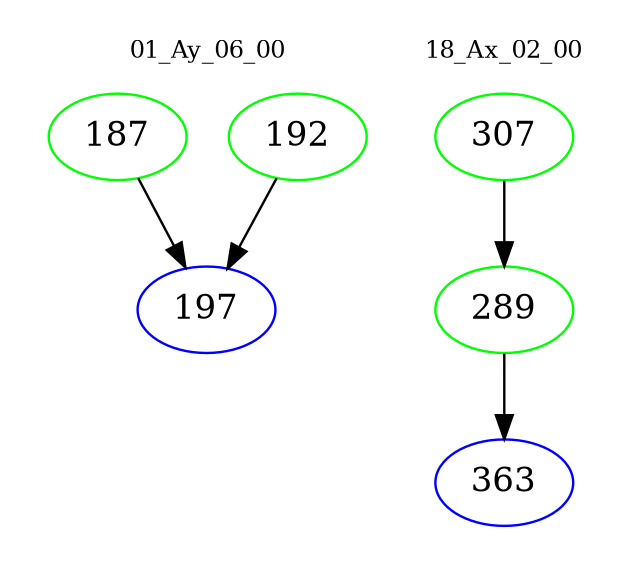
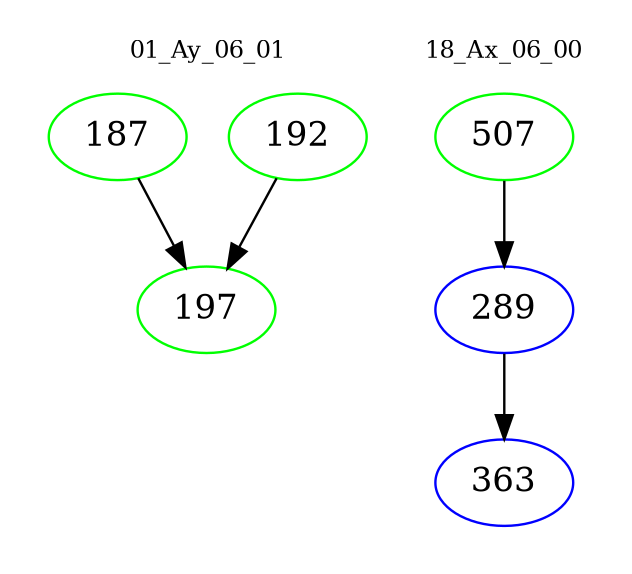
cluster "01_Ay_06_00": label "01_Ay_06_00" -> "01_Ay_06_01"
cluster "18_Ax_02_00": label "18_Ax_02_00" -> "18_Ax_06_00"
node "307": label "307" -> "507"
node "197": color blue -> green
node "289": color green -> blue
